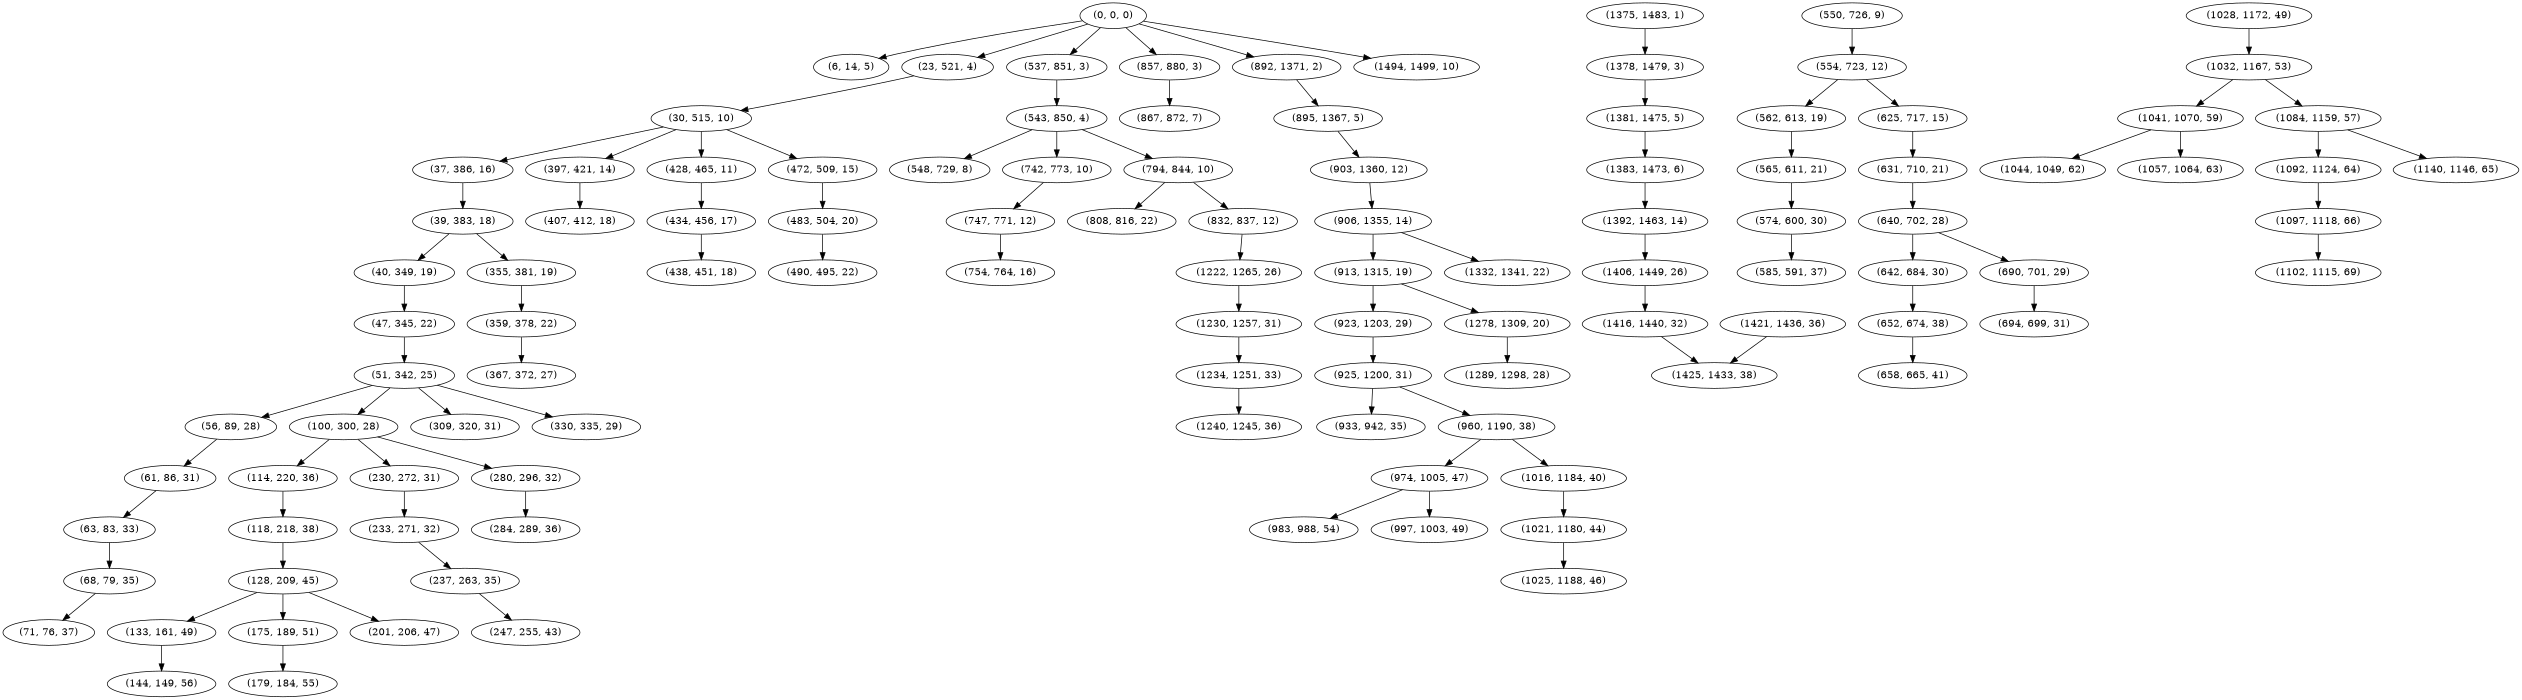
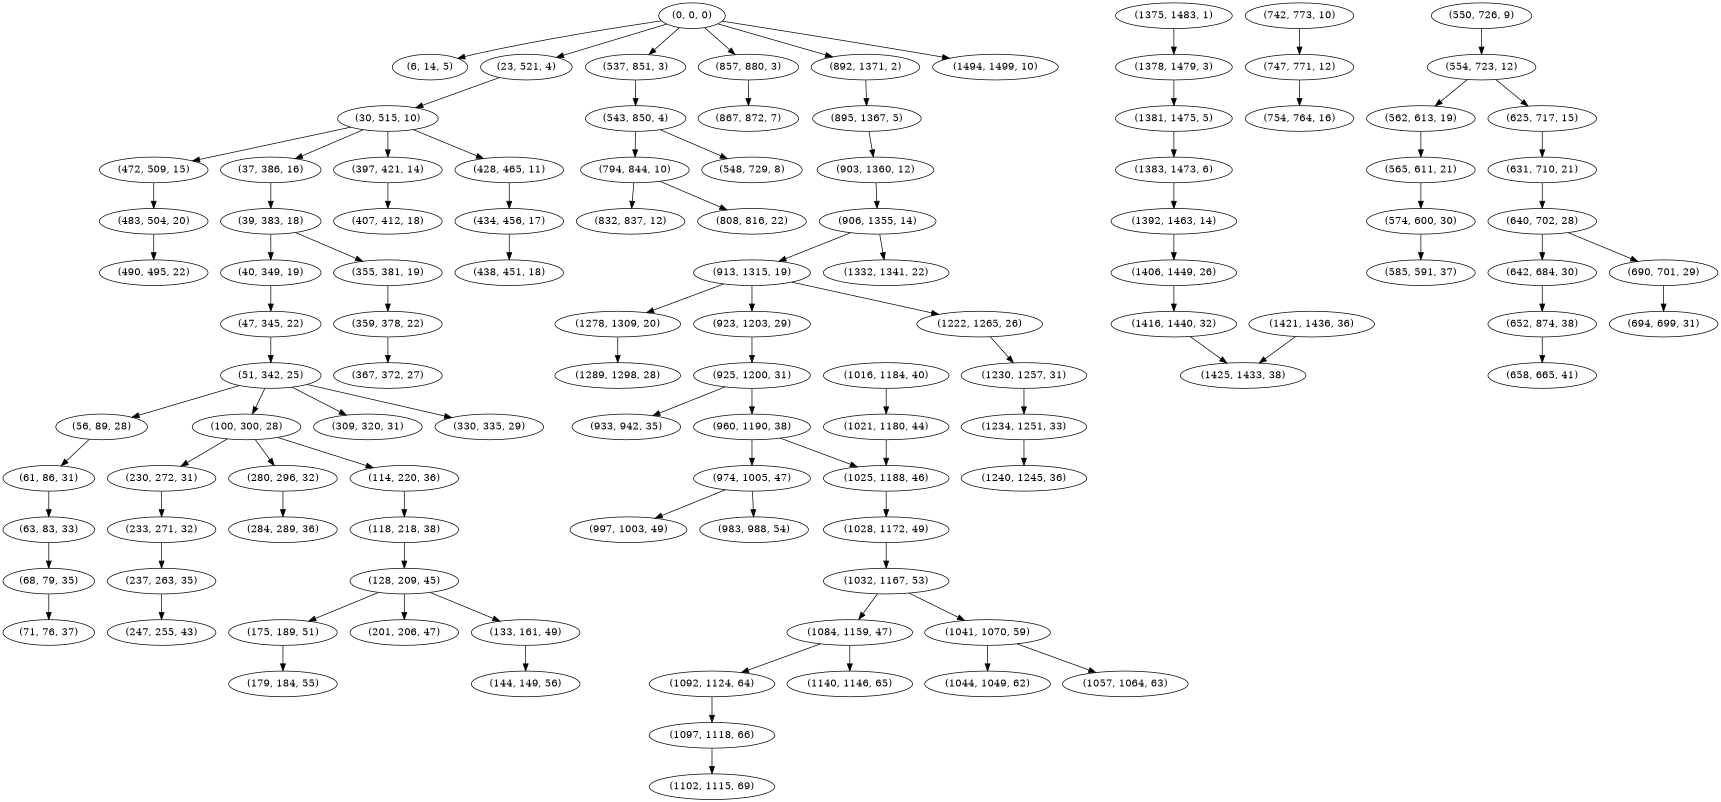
node "(1084, 1159, 57)": label "(1084, 1159, 57)" -> "(1084, 1159, 47)"
edge "(543, 850, 4)" -> "(742, 773, 10)": removed
edge "(832, 837, 12)" -> "(1222, 1265, 26)": now "(913, 1315, 19)" -> "(1222, 1265, 26)"
node "(652, 674, 38)": label "(652, 674, 38)" -> "(652, 874, 38)"
edge "(960, 1190, 38)" -> "(1016, 1184, 40)": now "(960, 1190, 38)" -> "(1025, 1188, 46)"
edge "(1025, 1188, 46)" -> "(1028, 1172, 49)": added
